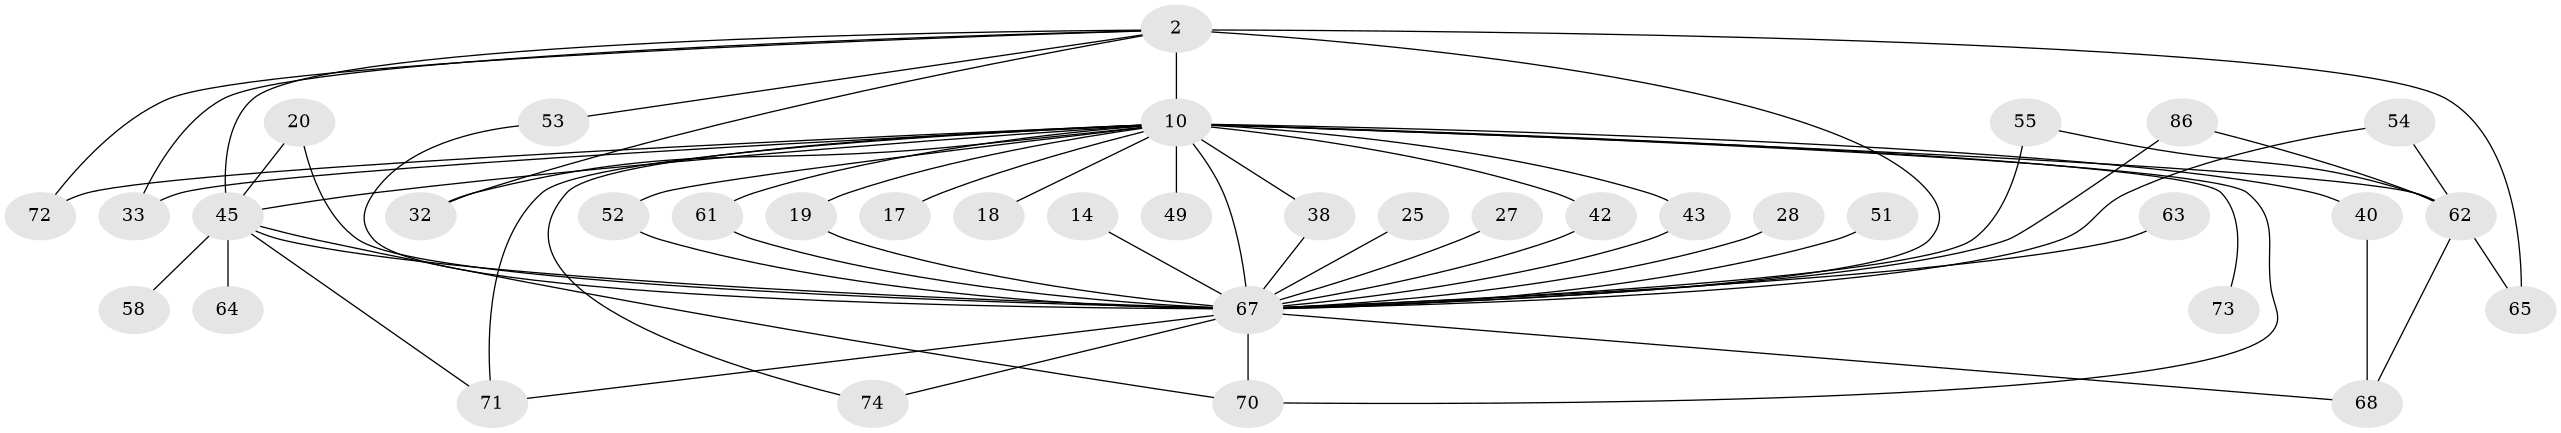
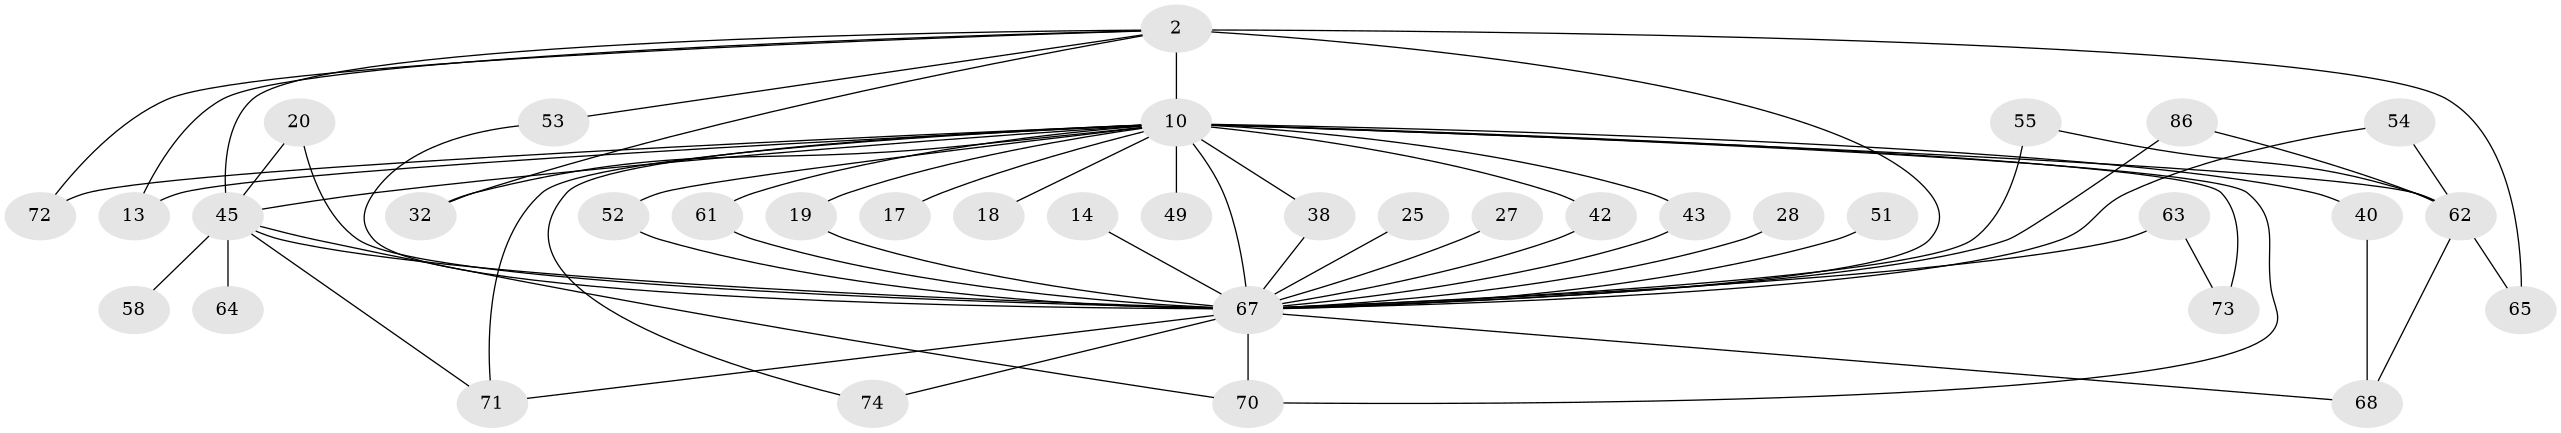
node "33": label "33" -> "13"
edge "63" -- "73": added
